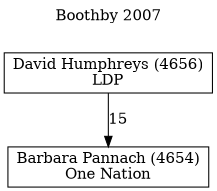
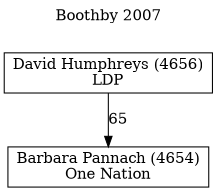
edge "David Humphreys (4656) LDP" -> "Barbara Pannach (4654) One Nation": label "15" -> "65"
